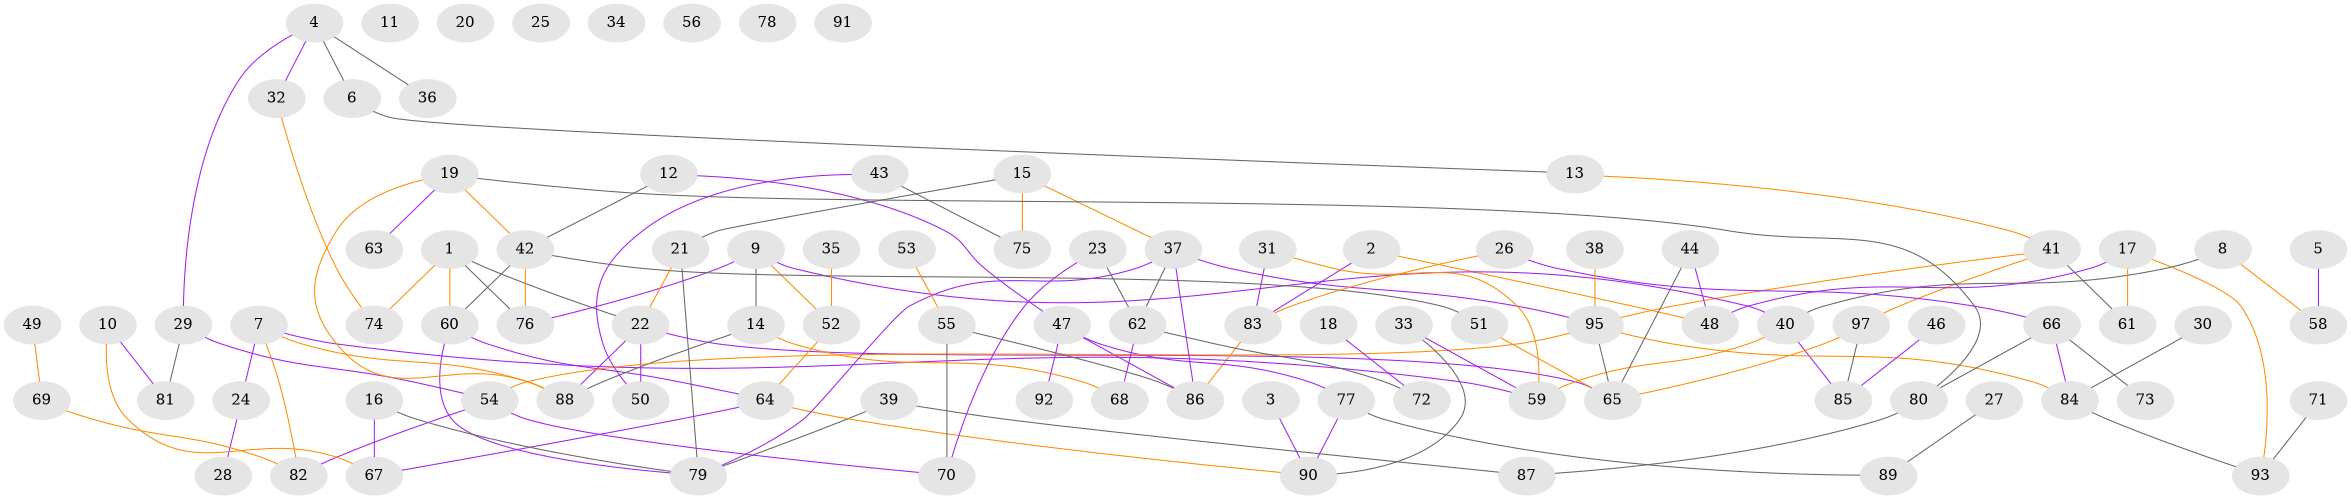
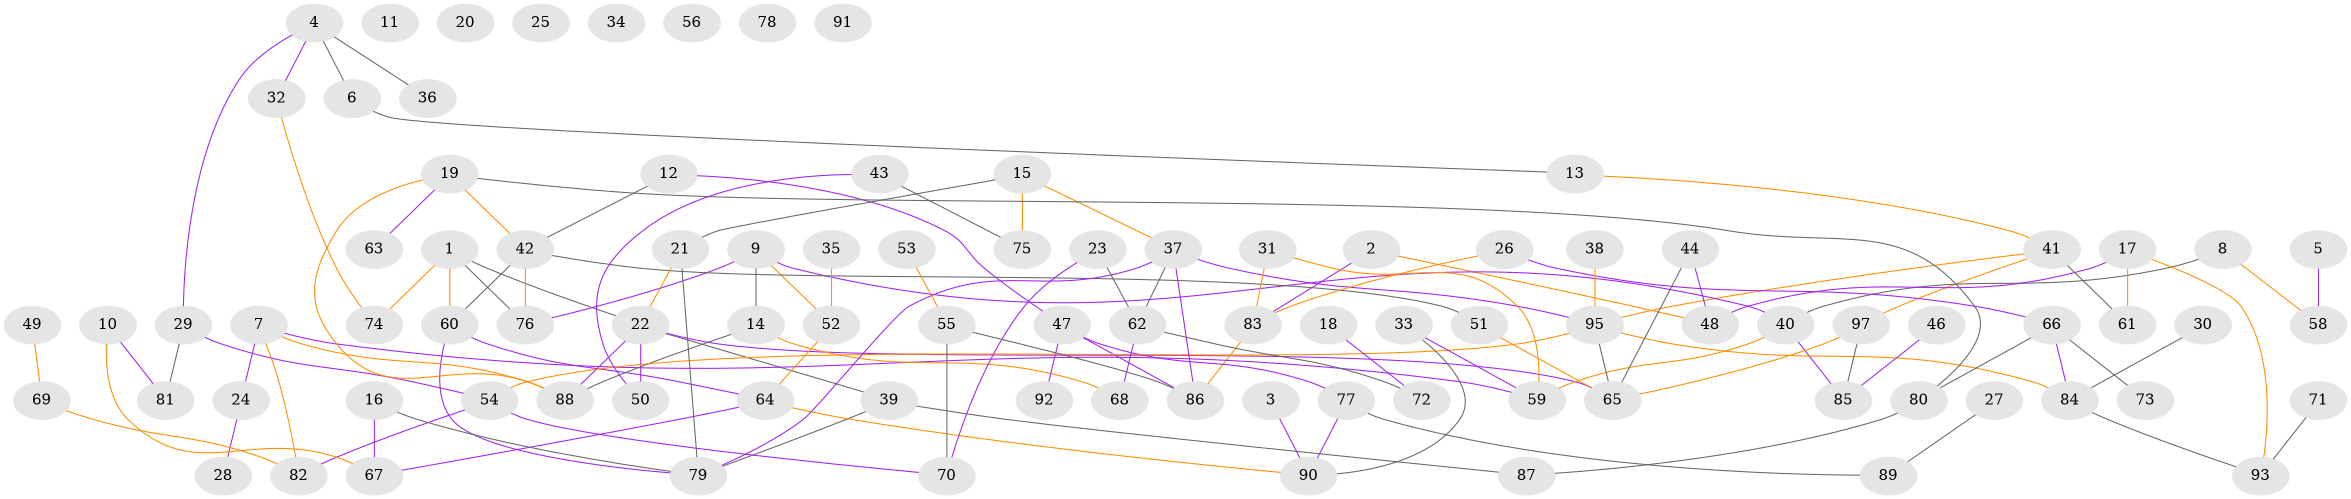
edge "31" -- "83": color purple -> darkorange
edge "22" -- "39": added
